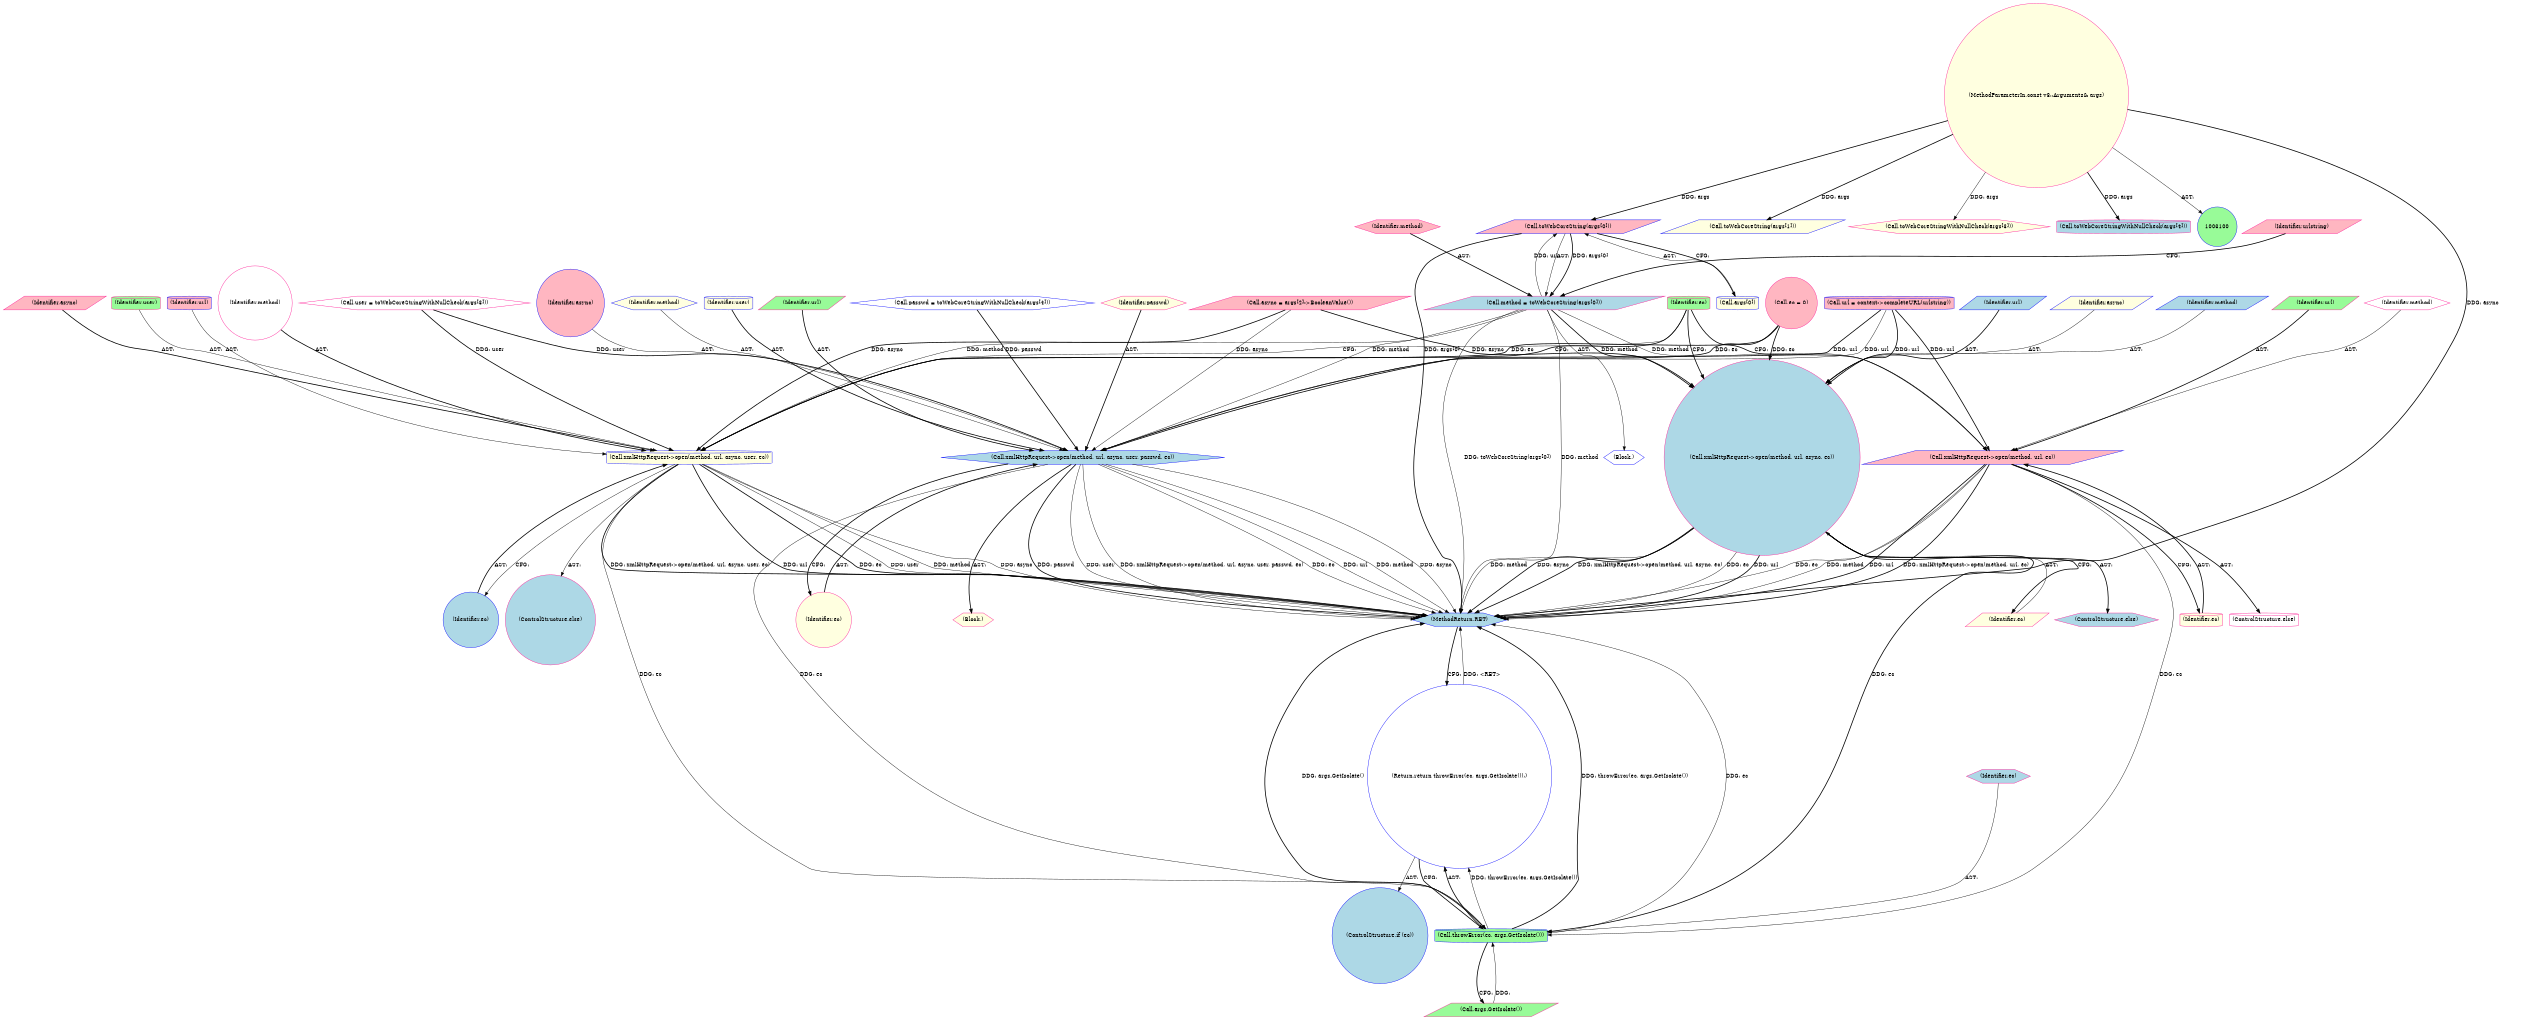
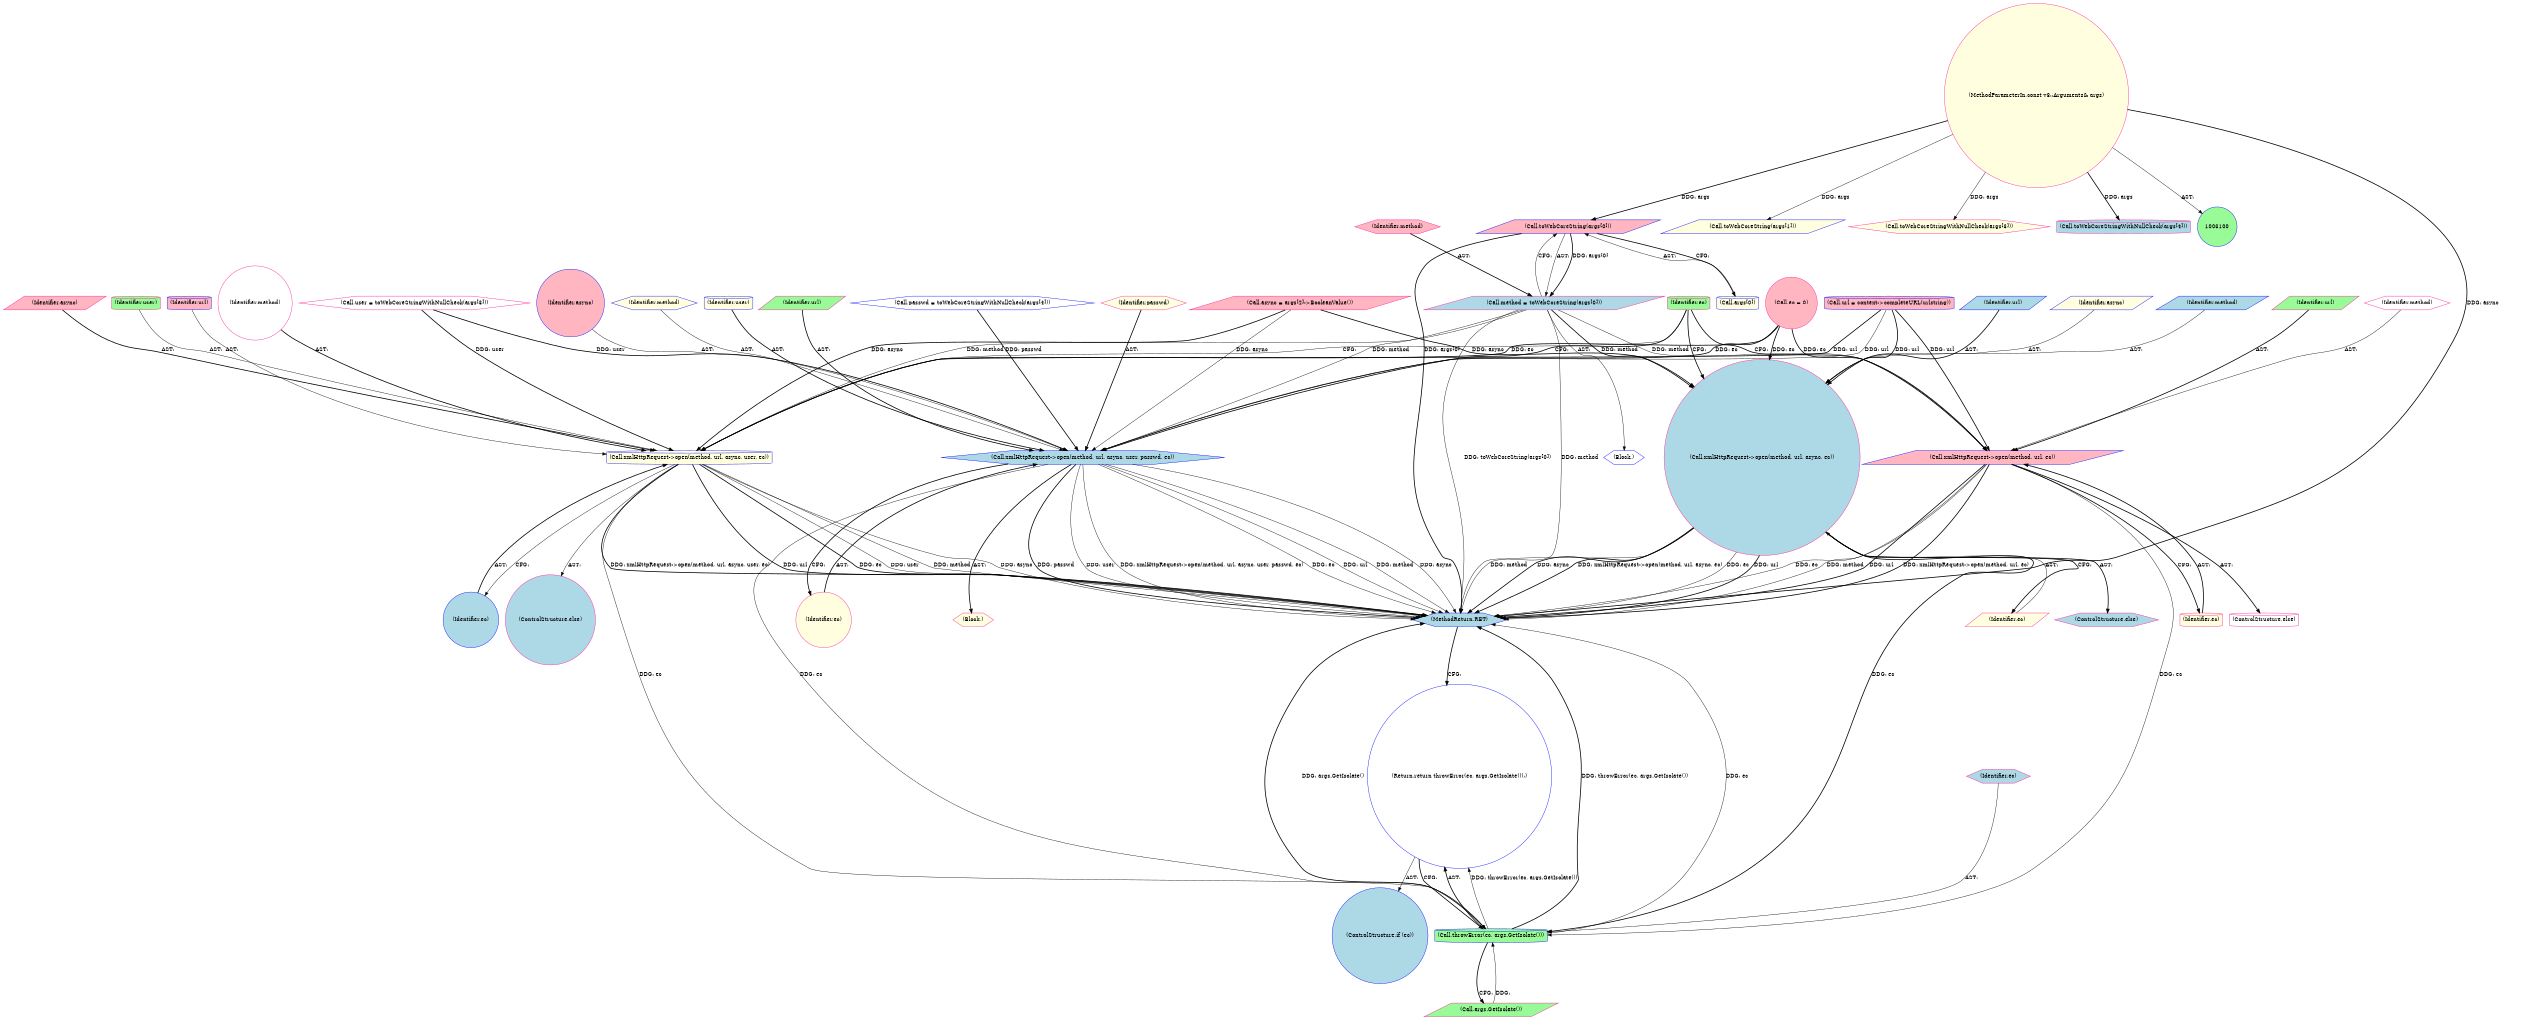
edge "(MethodParameterIn,const v8::Arguments& args)" -> "(Call,toWebCoreString(args[1]))": style bold -> solid
node "(Identifier,urlstring)": removed
edge "(Call,method = toWebCoreString(args[0]))" -> "(Call,toWebCoreString(args[0]))": label "DDG: url" -> "CFG: "
edge "(Call,ec = 0)" -> "(Call,xmlHttpRequest->open(method, url, ec))": added, label "DDG: ec"
edge "(Return,return throwError(ec, args.GetIsolate());)" -> "(MethodReturn,RET)": removed, label "DDG: <RET>"
